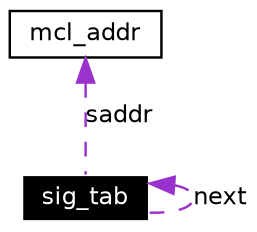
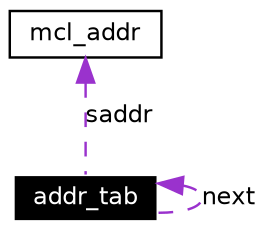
node "sig_tab": label "sig_tab" -> "addr_tab"
